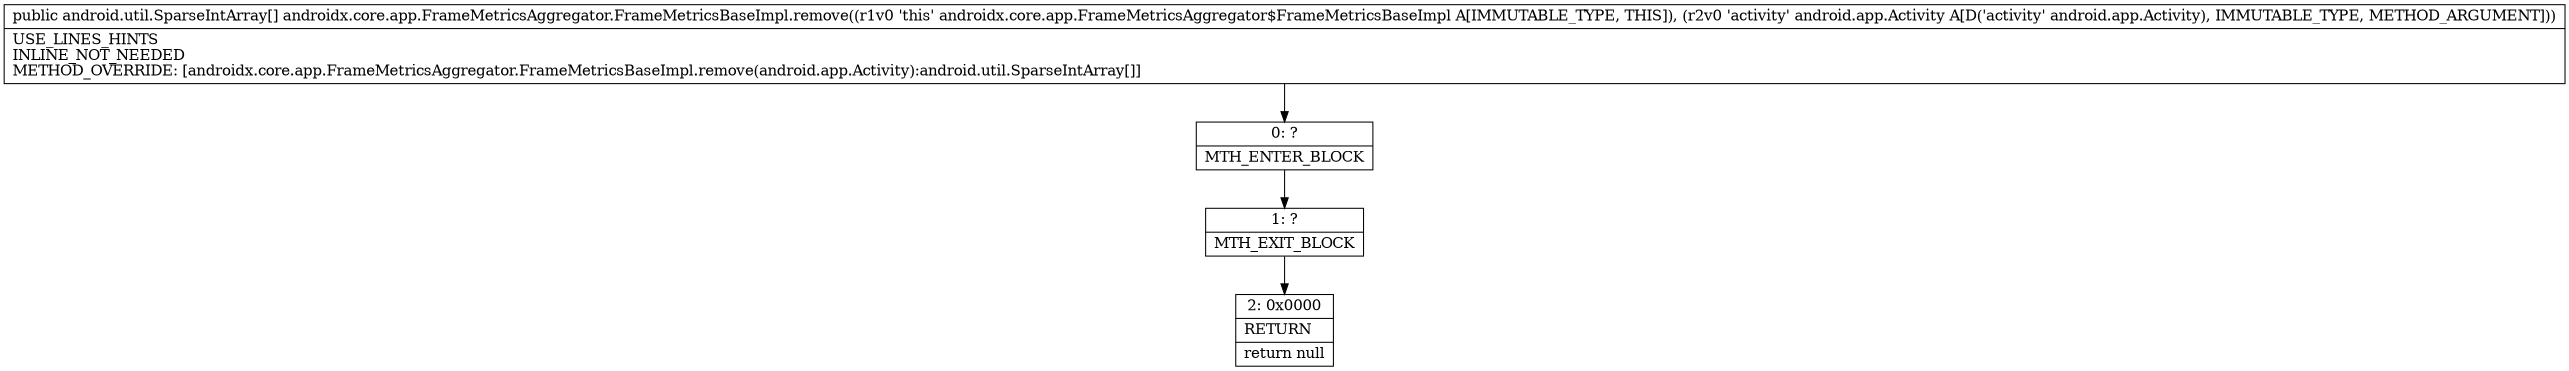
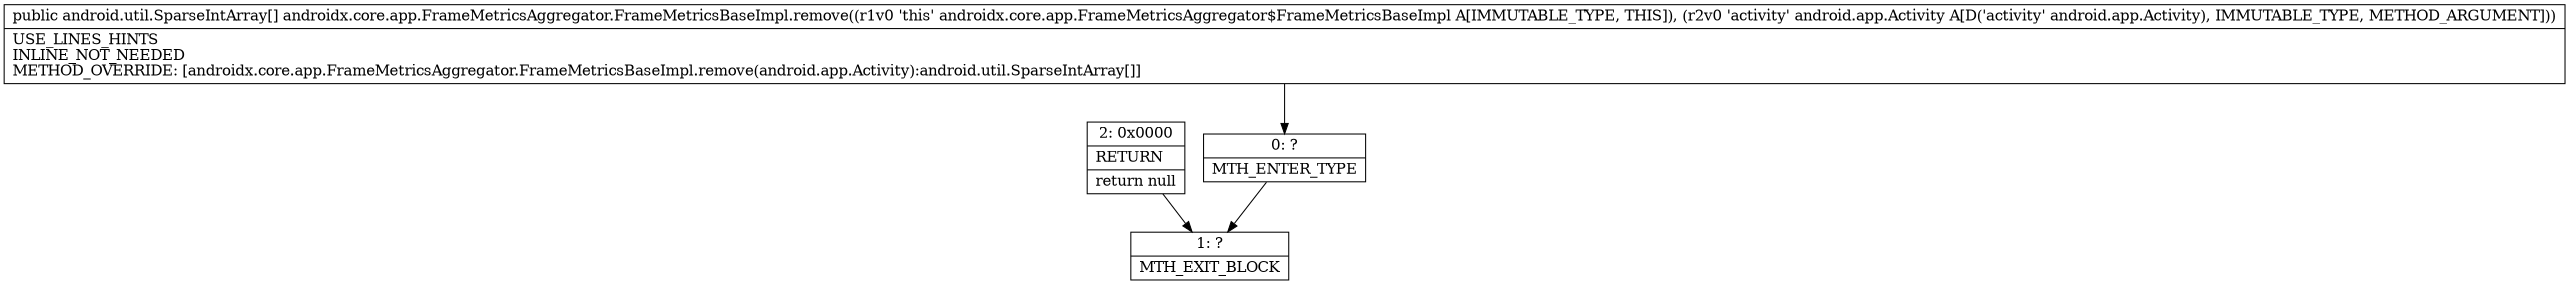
node "0: ?": text "MTH_ENTER_BLOCK" -> "MTH_ENTER_TYPE"
edge "1: ?" -> "2: 0x0000": reversed
